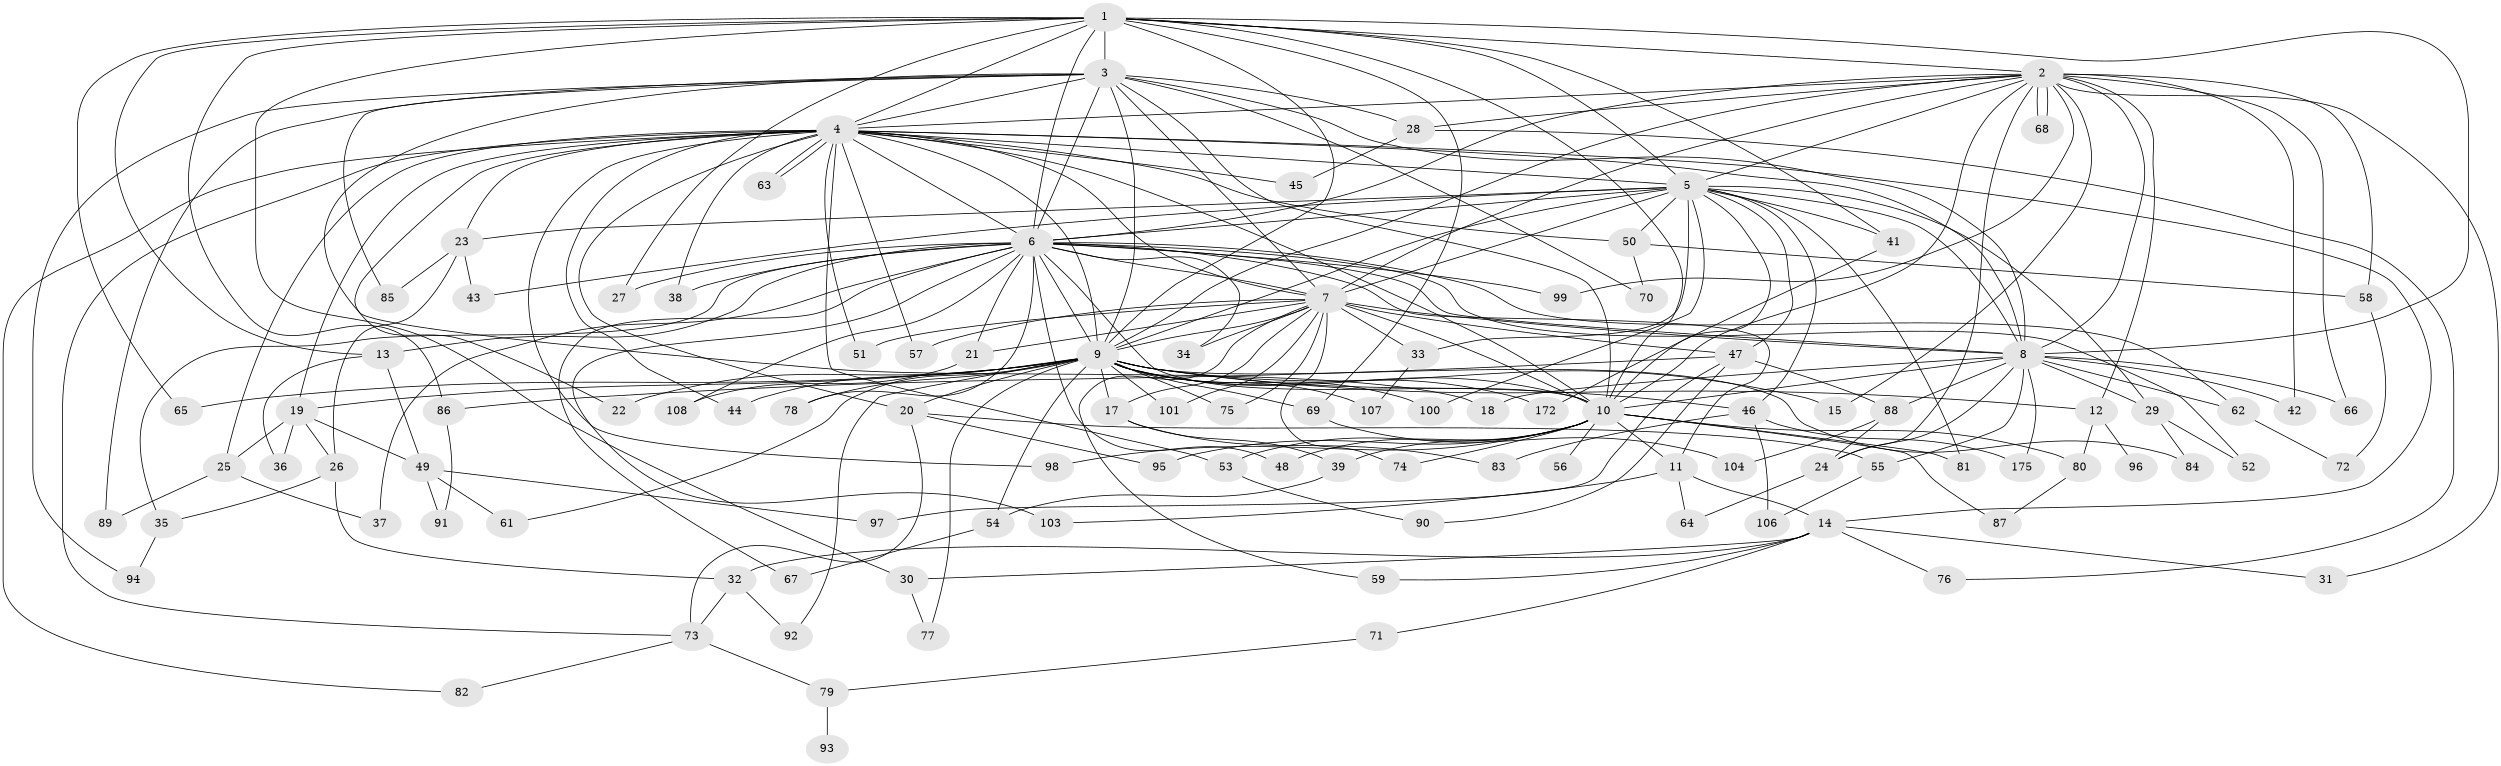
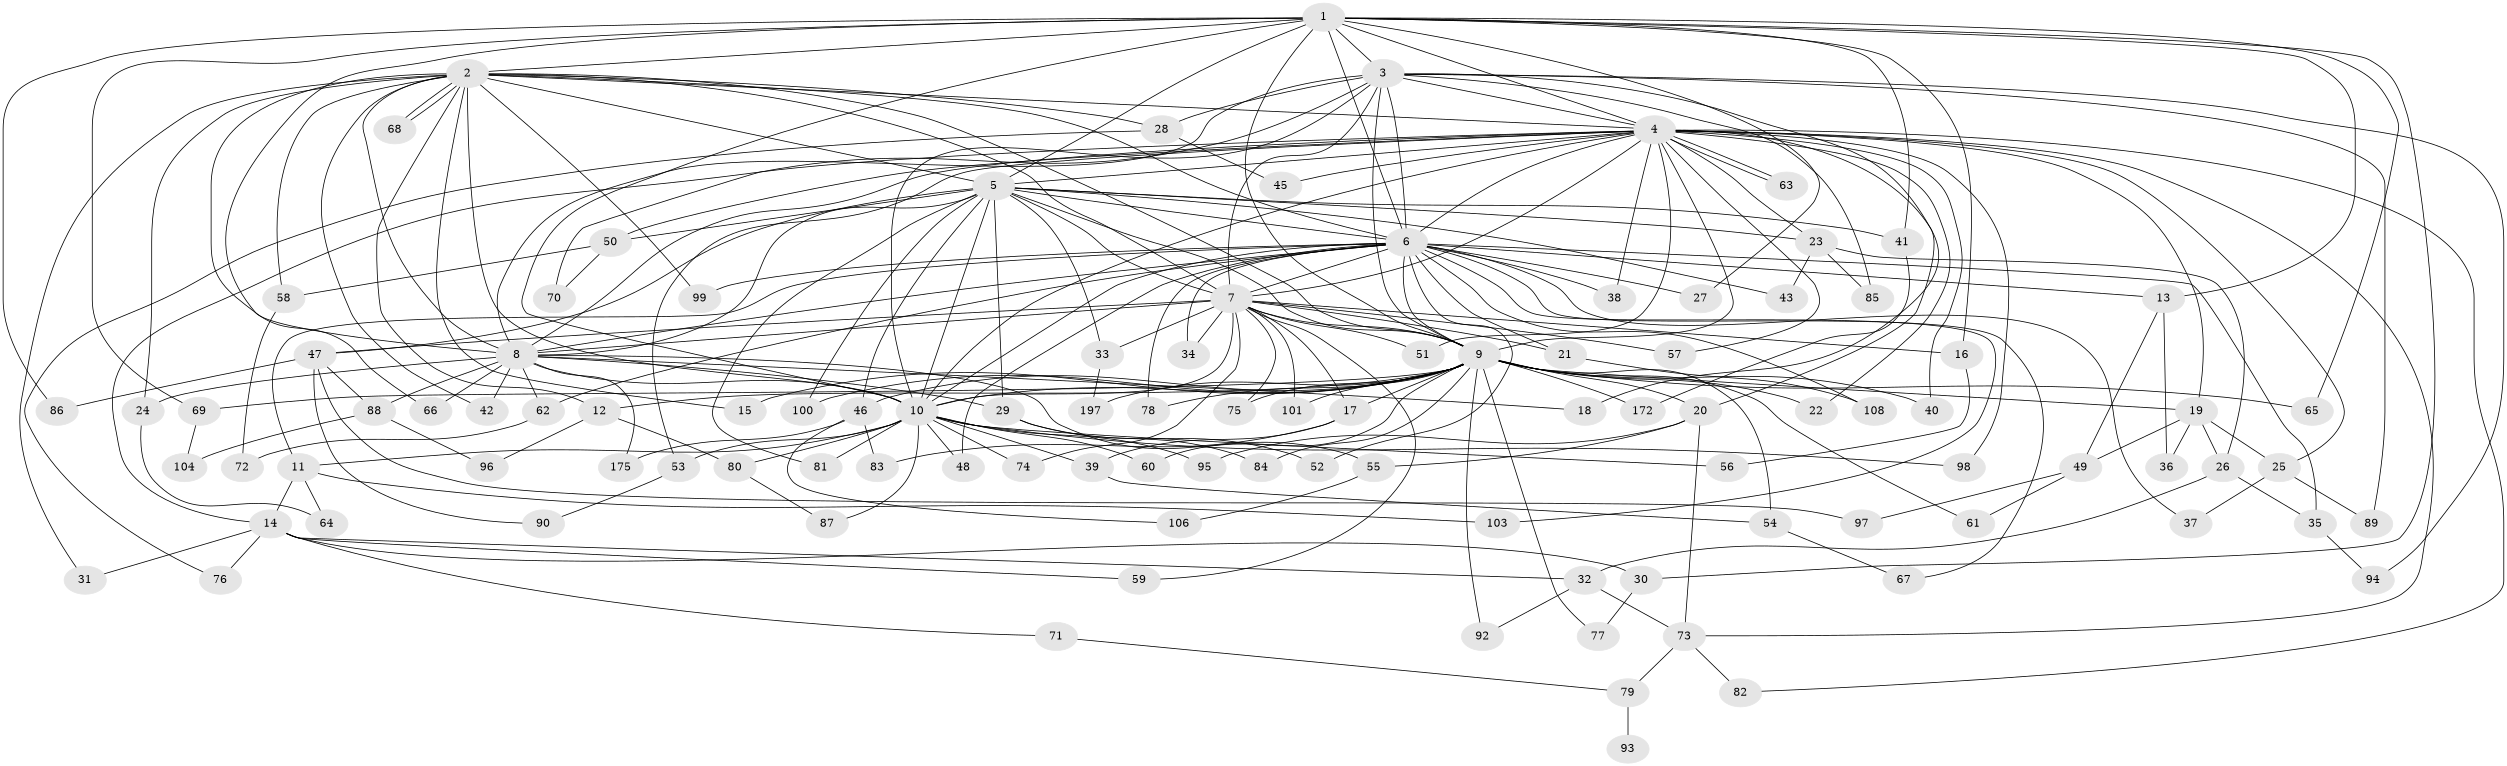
node "16": added
node "44": label "44" -> "40"
node "107": label "107" -> "197"
edge "88" -- "24": now "88" -- "96"
node "60": added
node "91": removed
